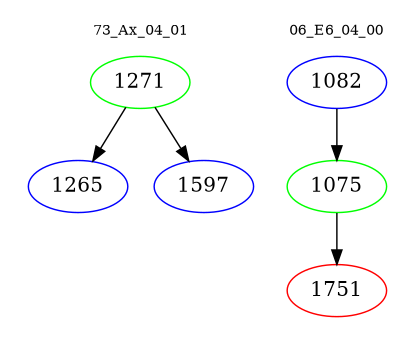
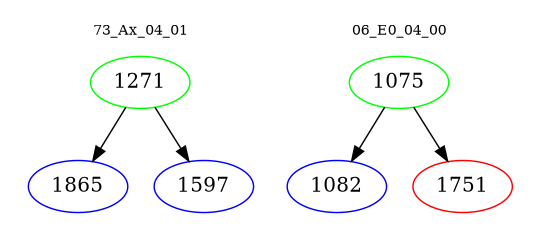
cluster "06_E6_04_00": label "06_E6_04_00" -> "06_E0_04_00"
edge "1082" -> "1075": reversed
node "1265": label "1265" -> "1865"
